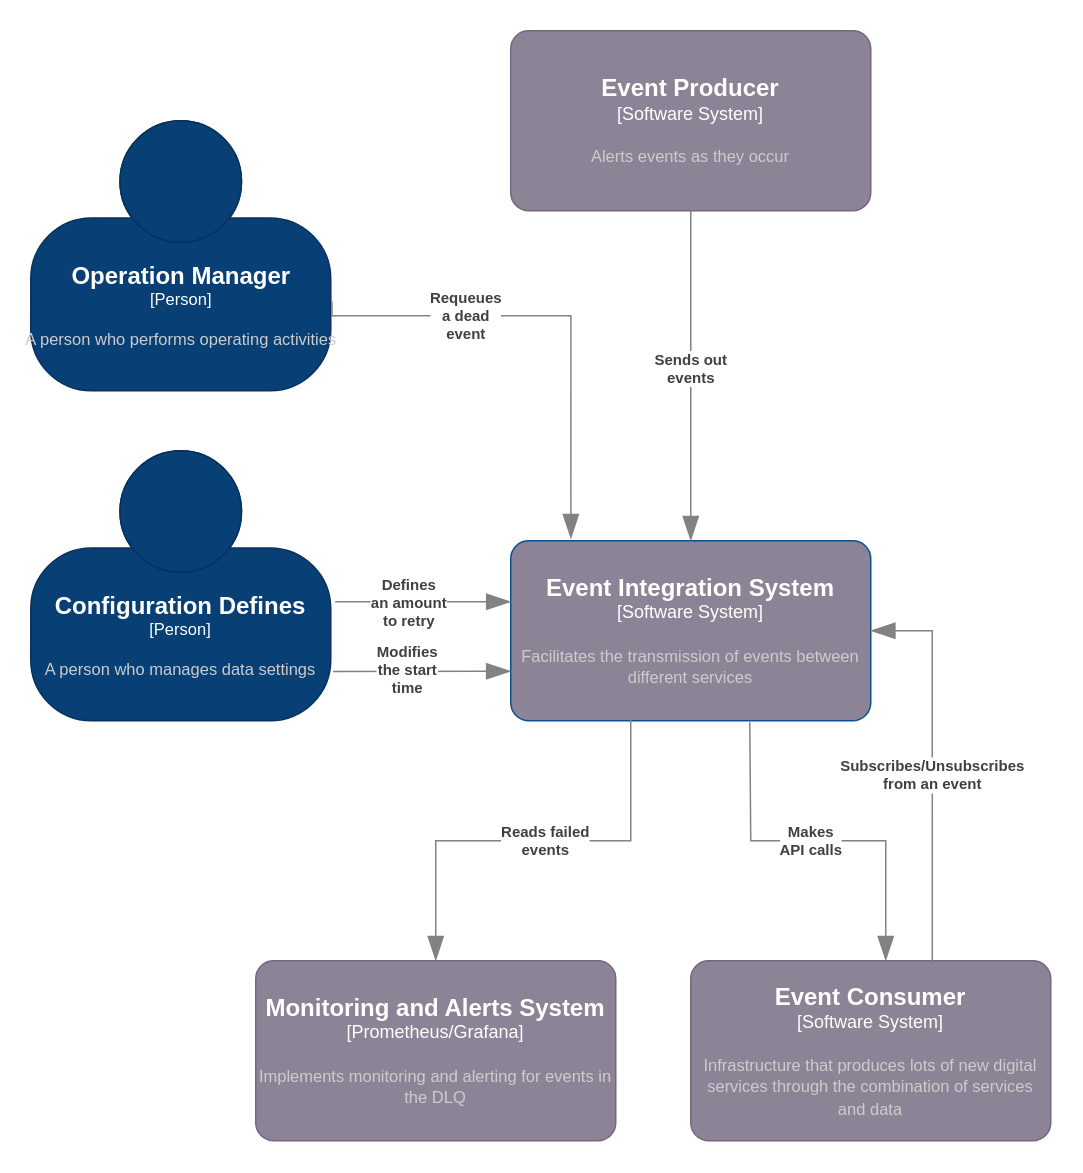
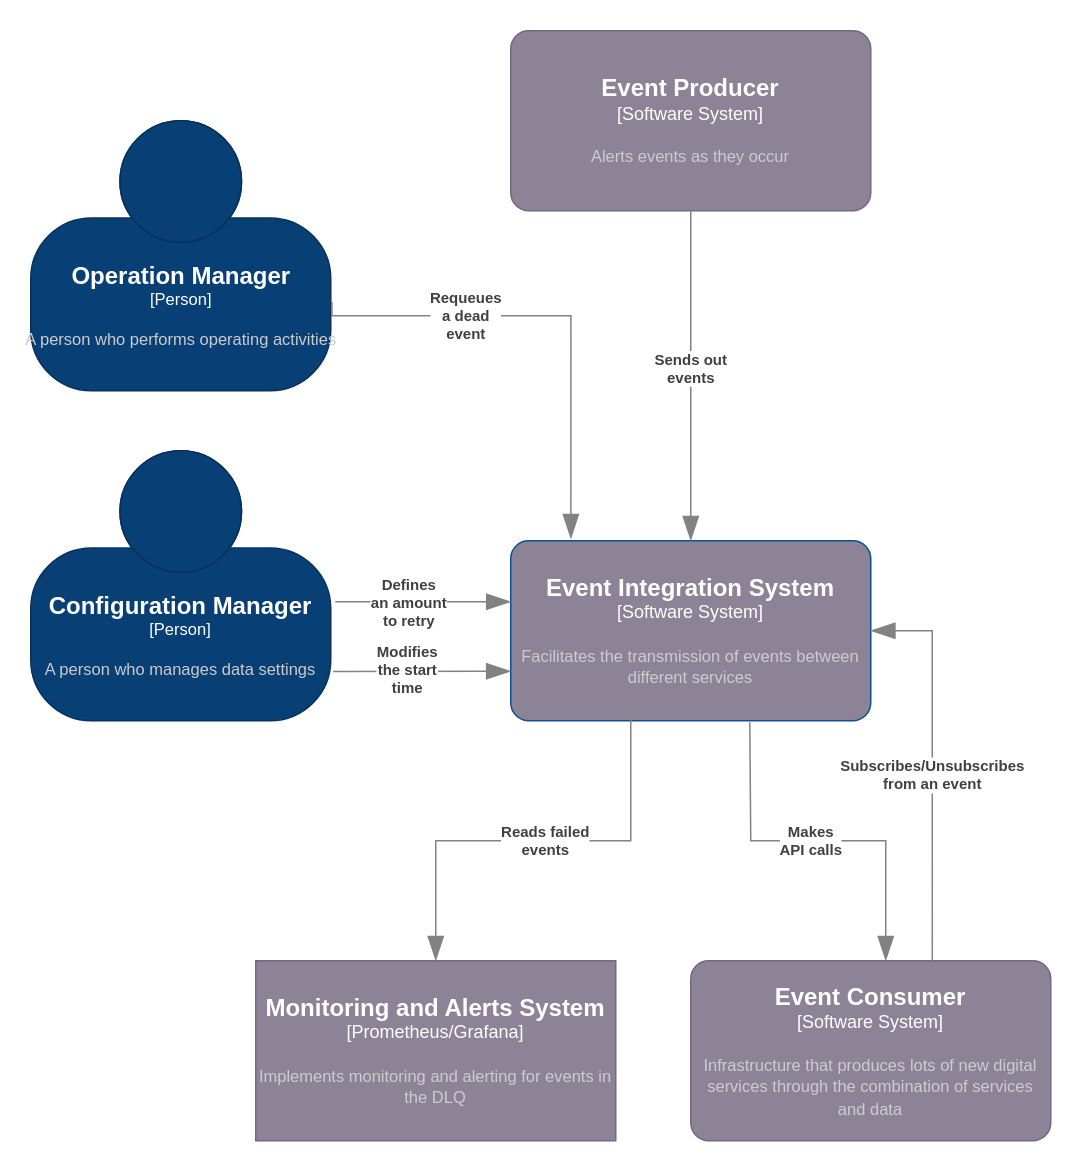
node "Configuration Defines [Person] A person who manages data settings": label "Configuration Defines [Person] A person who manages data settings" -> "Configuration Manager [Person] A person who manages data settings"
node "Monitoring and Alerts System [Prometheus/Grafana] Implements monitoring and alerting for events in the DLQ": shape rounded rectangle -> rectangle
